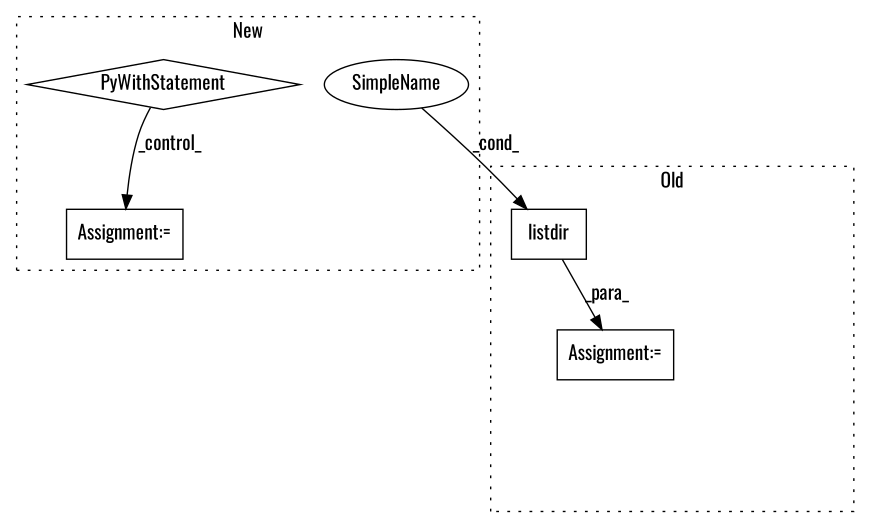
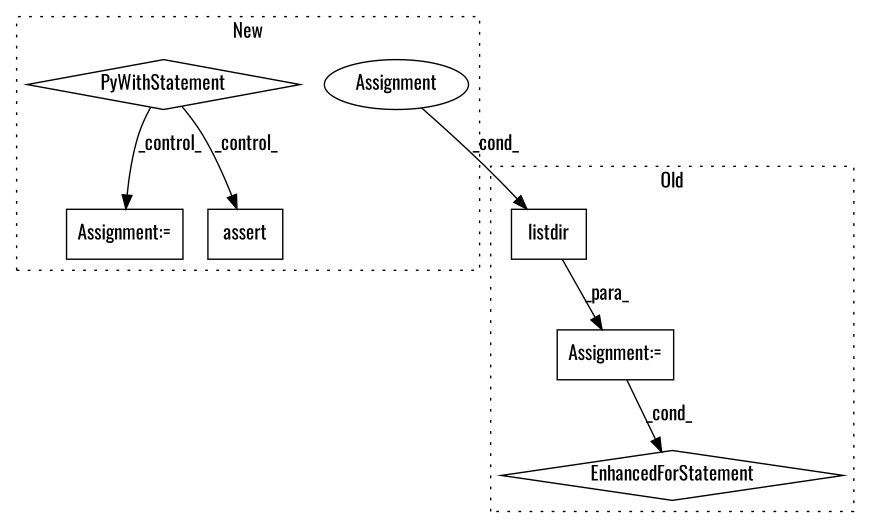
node "SimpleName": label "SimpleName" -> "Assignment"
node "assert": added
node "EnhancedForStatement": added
